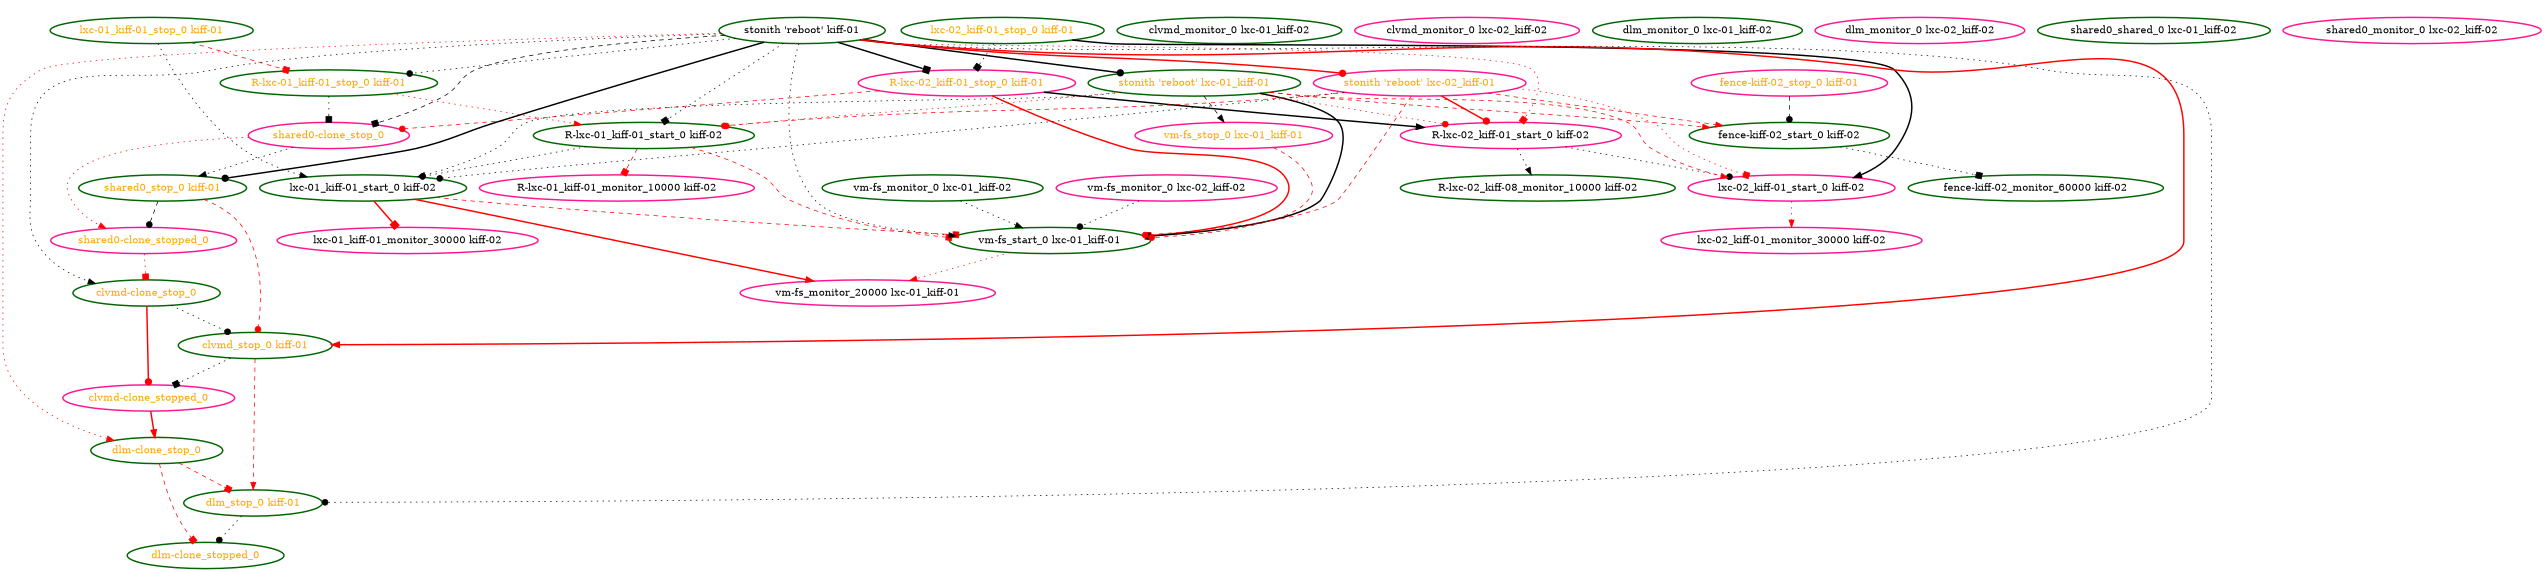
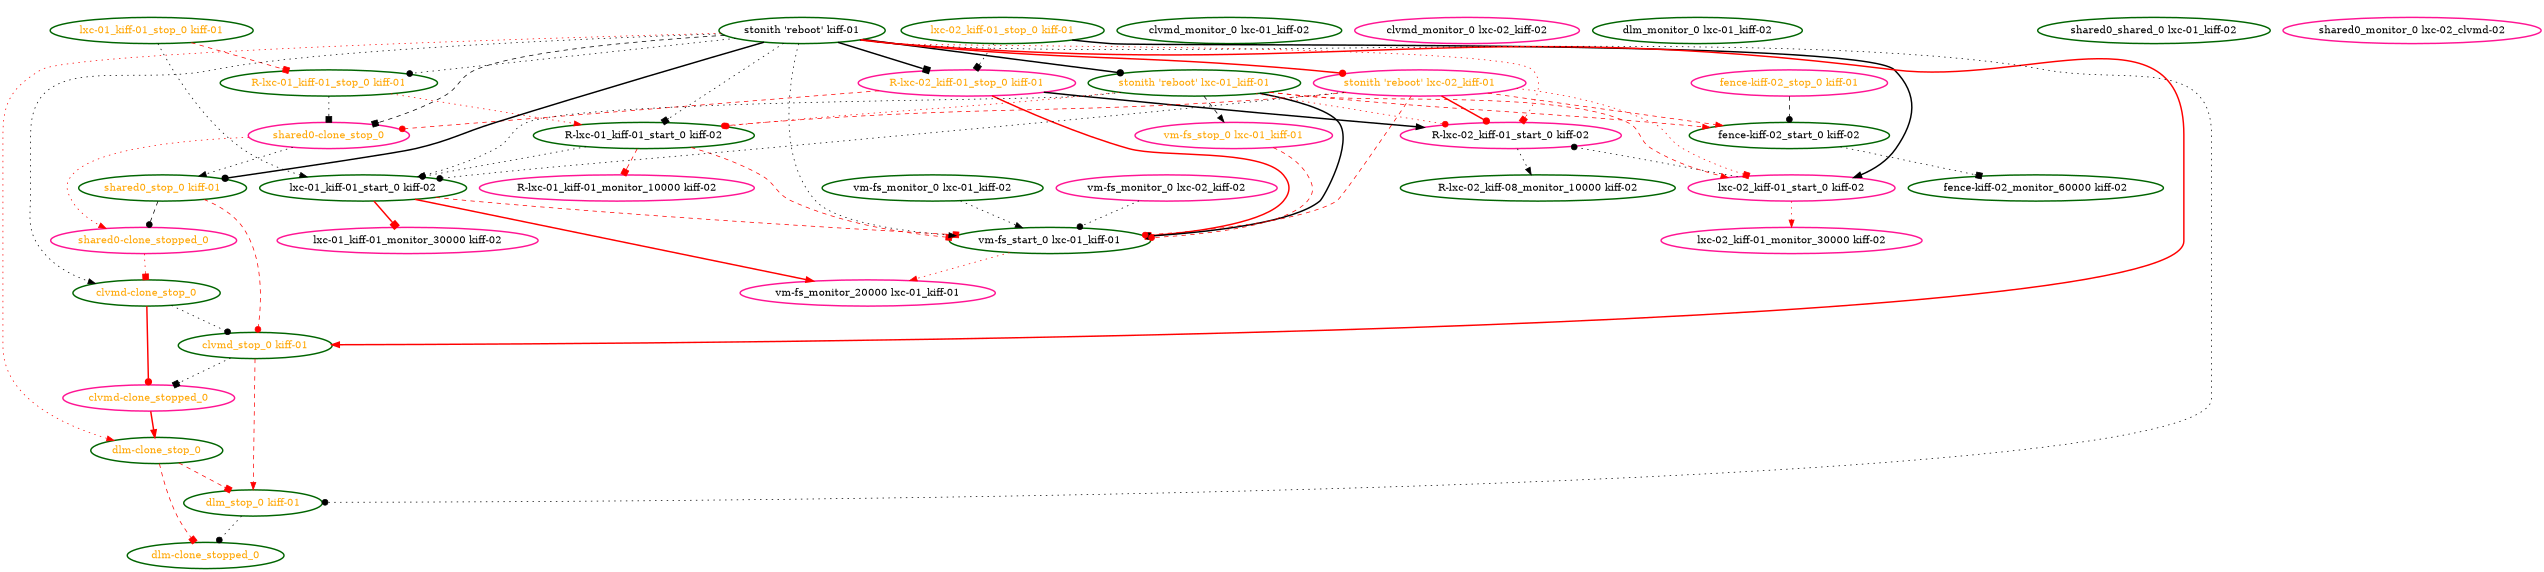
node "dlm_monitor_0 lxc-02_kiff-02": removed
node "shared0_monitor_0 lxc-02_kiff-02": label "shared0_monitor_0 lxc-02_kiff-02" -> "shared0_monitor_0 lxc-02_clvmd-02"
edge "R-lxc-02_kiff-01_start_0 kiff-02" -> "lxc-02_kiff-01_start_0 kiff-02": reversed
